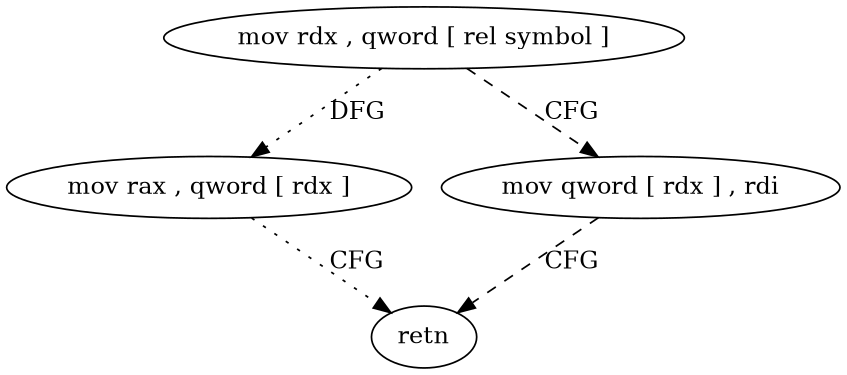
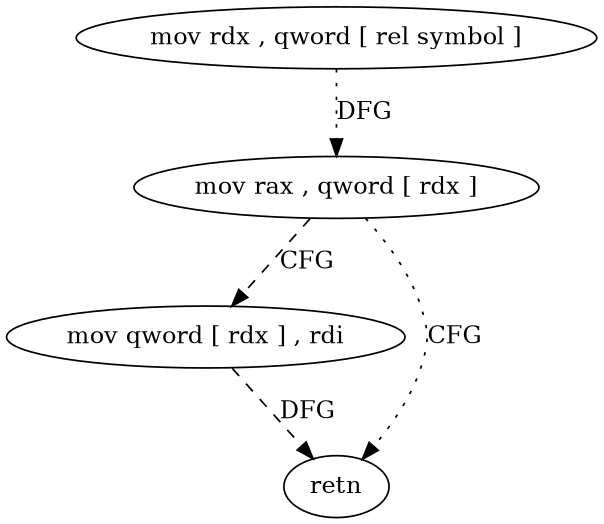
edge "mov rdx , qword [ rel symbol ]" -> "mov qword [ rdx ] , rdi": now "mov rax , qword [ rdx ]" -> "mov qword [ rdx ] , rdi"
edge "mov qword [ rdx ] , rdi" -> "retn": label "CFG" -> "DFG"
